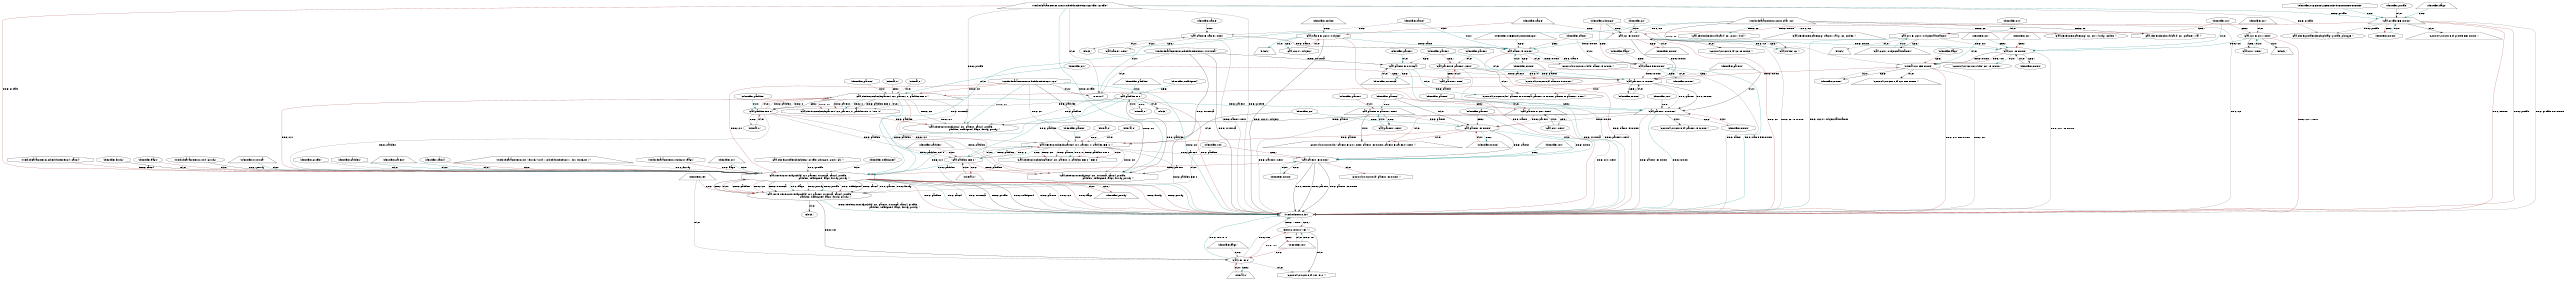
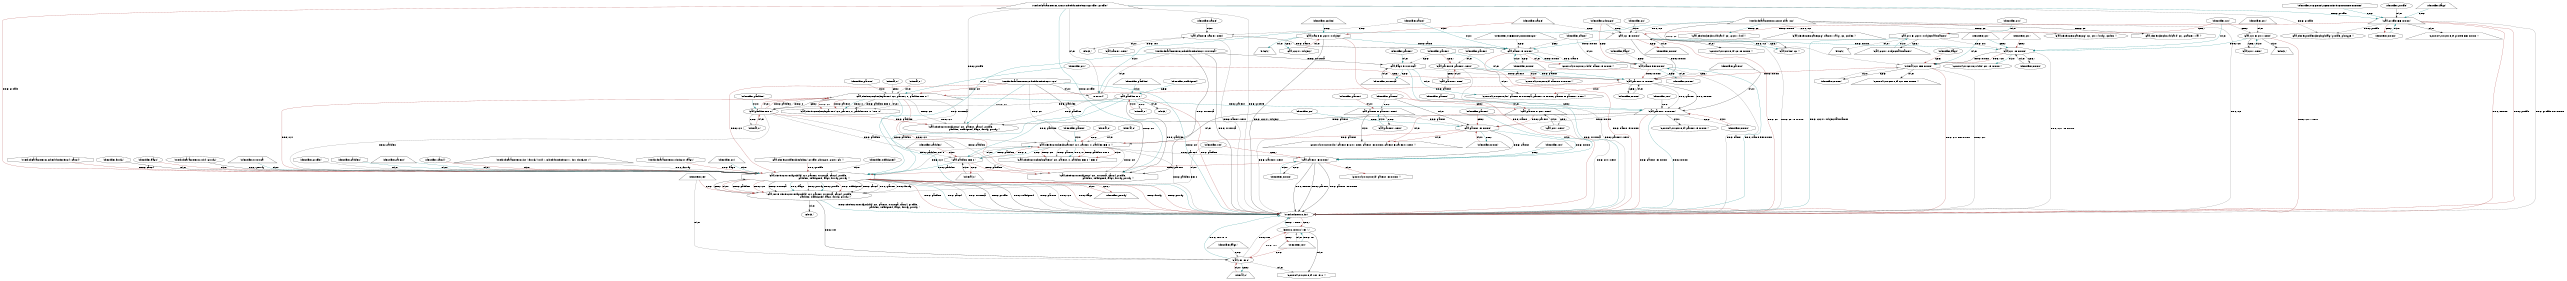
edge "(Call,name->next)" -> "(Call,name = name->next)": label "AST: " -> "DDG: ret"
edge "(Call,name = name->next)" -> "(Call,name->next)": removed, label "CFG:"
node "(Call,parent = trust_ca)": label "(Call,parent = trust_ca)" -> "(Call,flags = trust_ca)"
edge "(Call,name == NULL)" -> "(ControlStructure,if( name == NULL ))": label "DDG: 0" -> "AST: "
